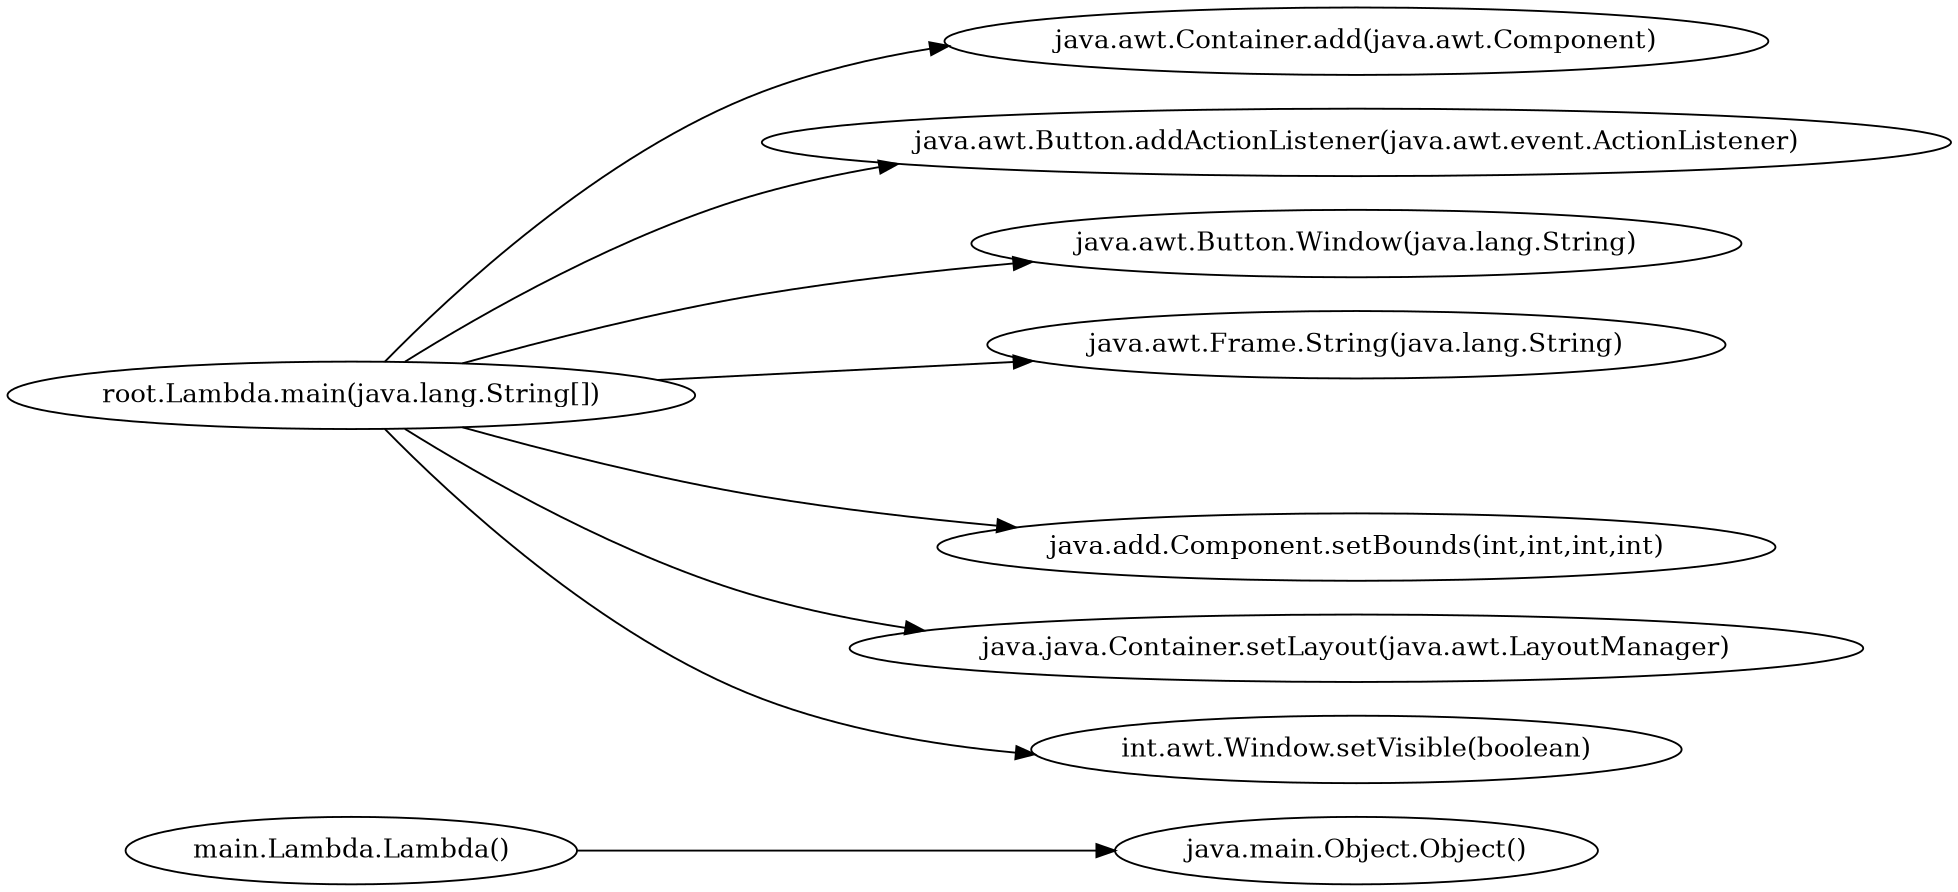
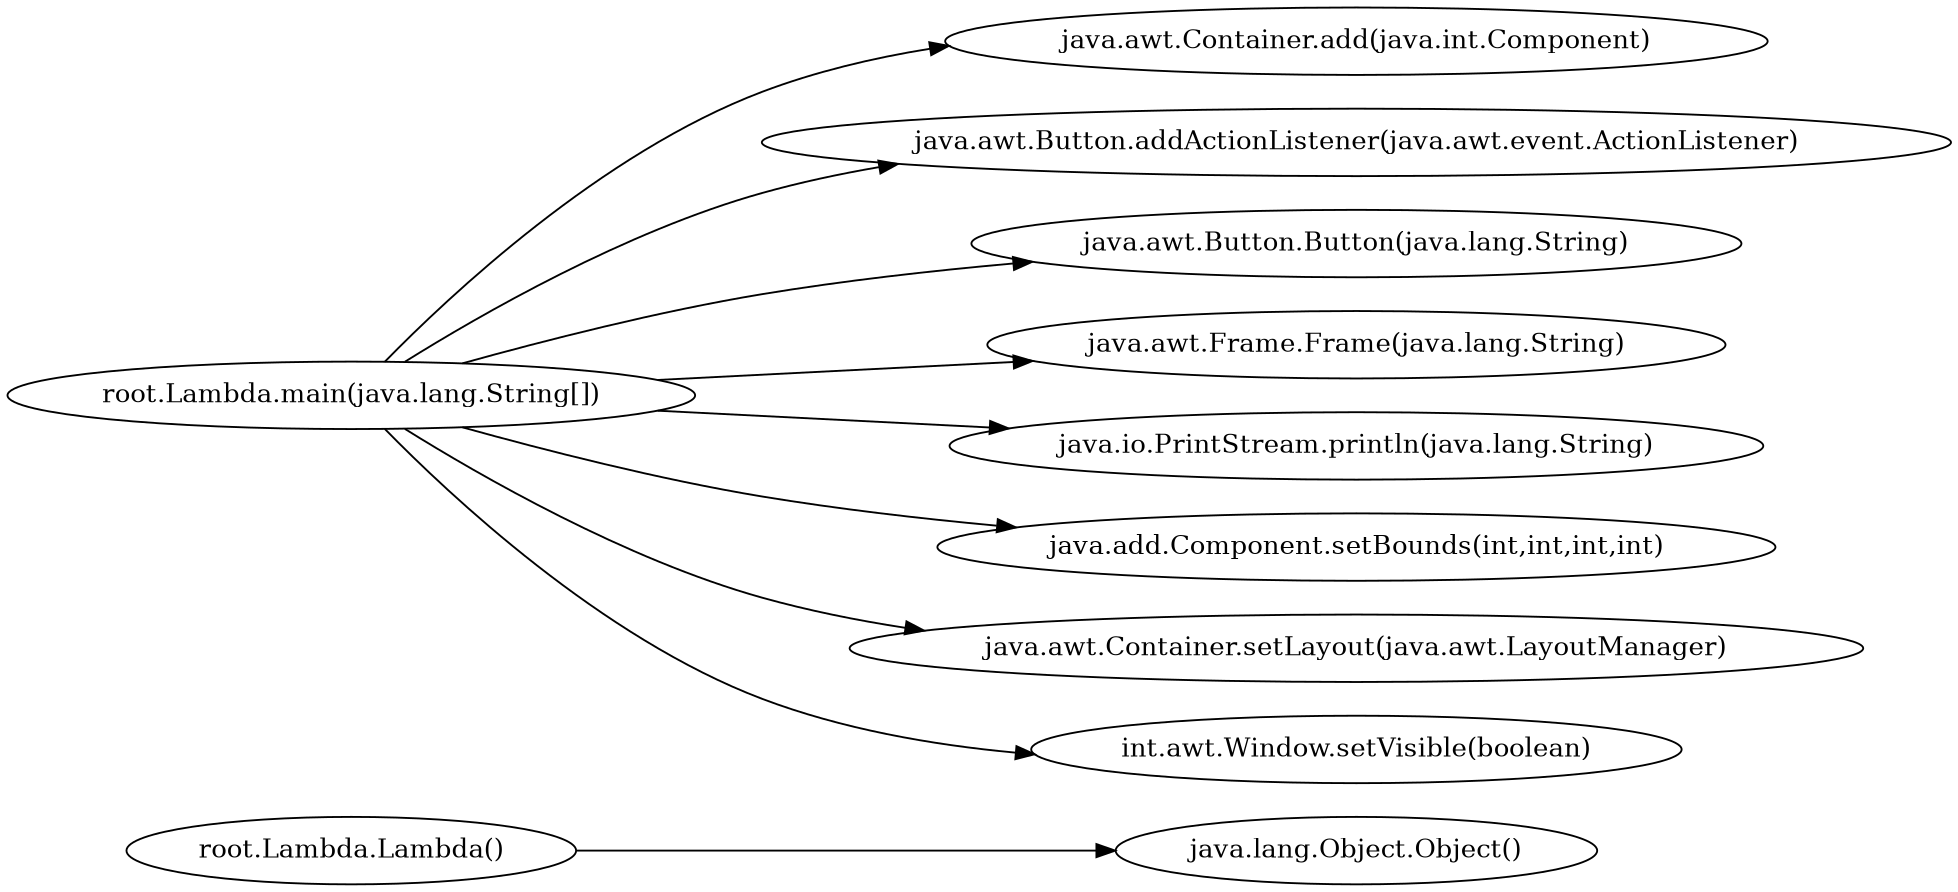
node "java.awt.Container.add(java.awt.Component)": label "java.awt.Container.add(java.awt.Component)" -> "java.awt.Container.add(java.int.Component)"
node "java.awt.Button.Window(java.lang.String)": label "java.awt.Button.Window(java.lang.String)" -> "java.awt.Button.Button(java.lang.String)"
node "java.awt.Frame.String(java.lang.String)": label "java.awt.Frame.String(java.lang.String)" -> "java.awt.Frame.Frame(java.lang.String)"
node "java.io.PrintStream.println(java.lang.String)": added
node "java.java.Container.setLayout(java.awt.LayoutManager)": label "java.java.Container.setLayout(java.awt.LayoutManager)" -> "java.awt.Container.setLayout(java.awt.LayoutManager)"
node "main.Lambda.Lambda()": label "main.Lambda.Lambda()" -> "root.Lambda.Lambda()"
node "java.main.Object.Object()": label "java.main.Object.Object()" -> "java.lang.Object.Object()"
